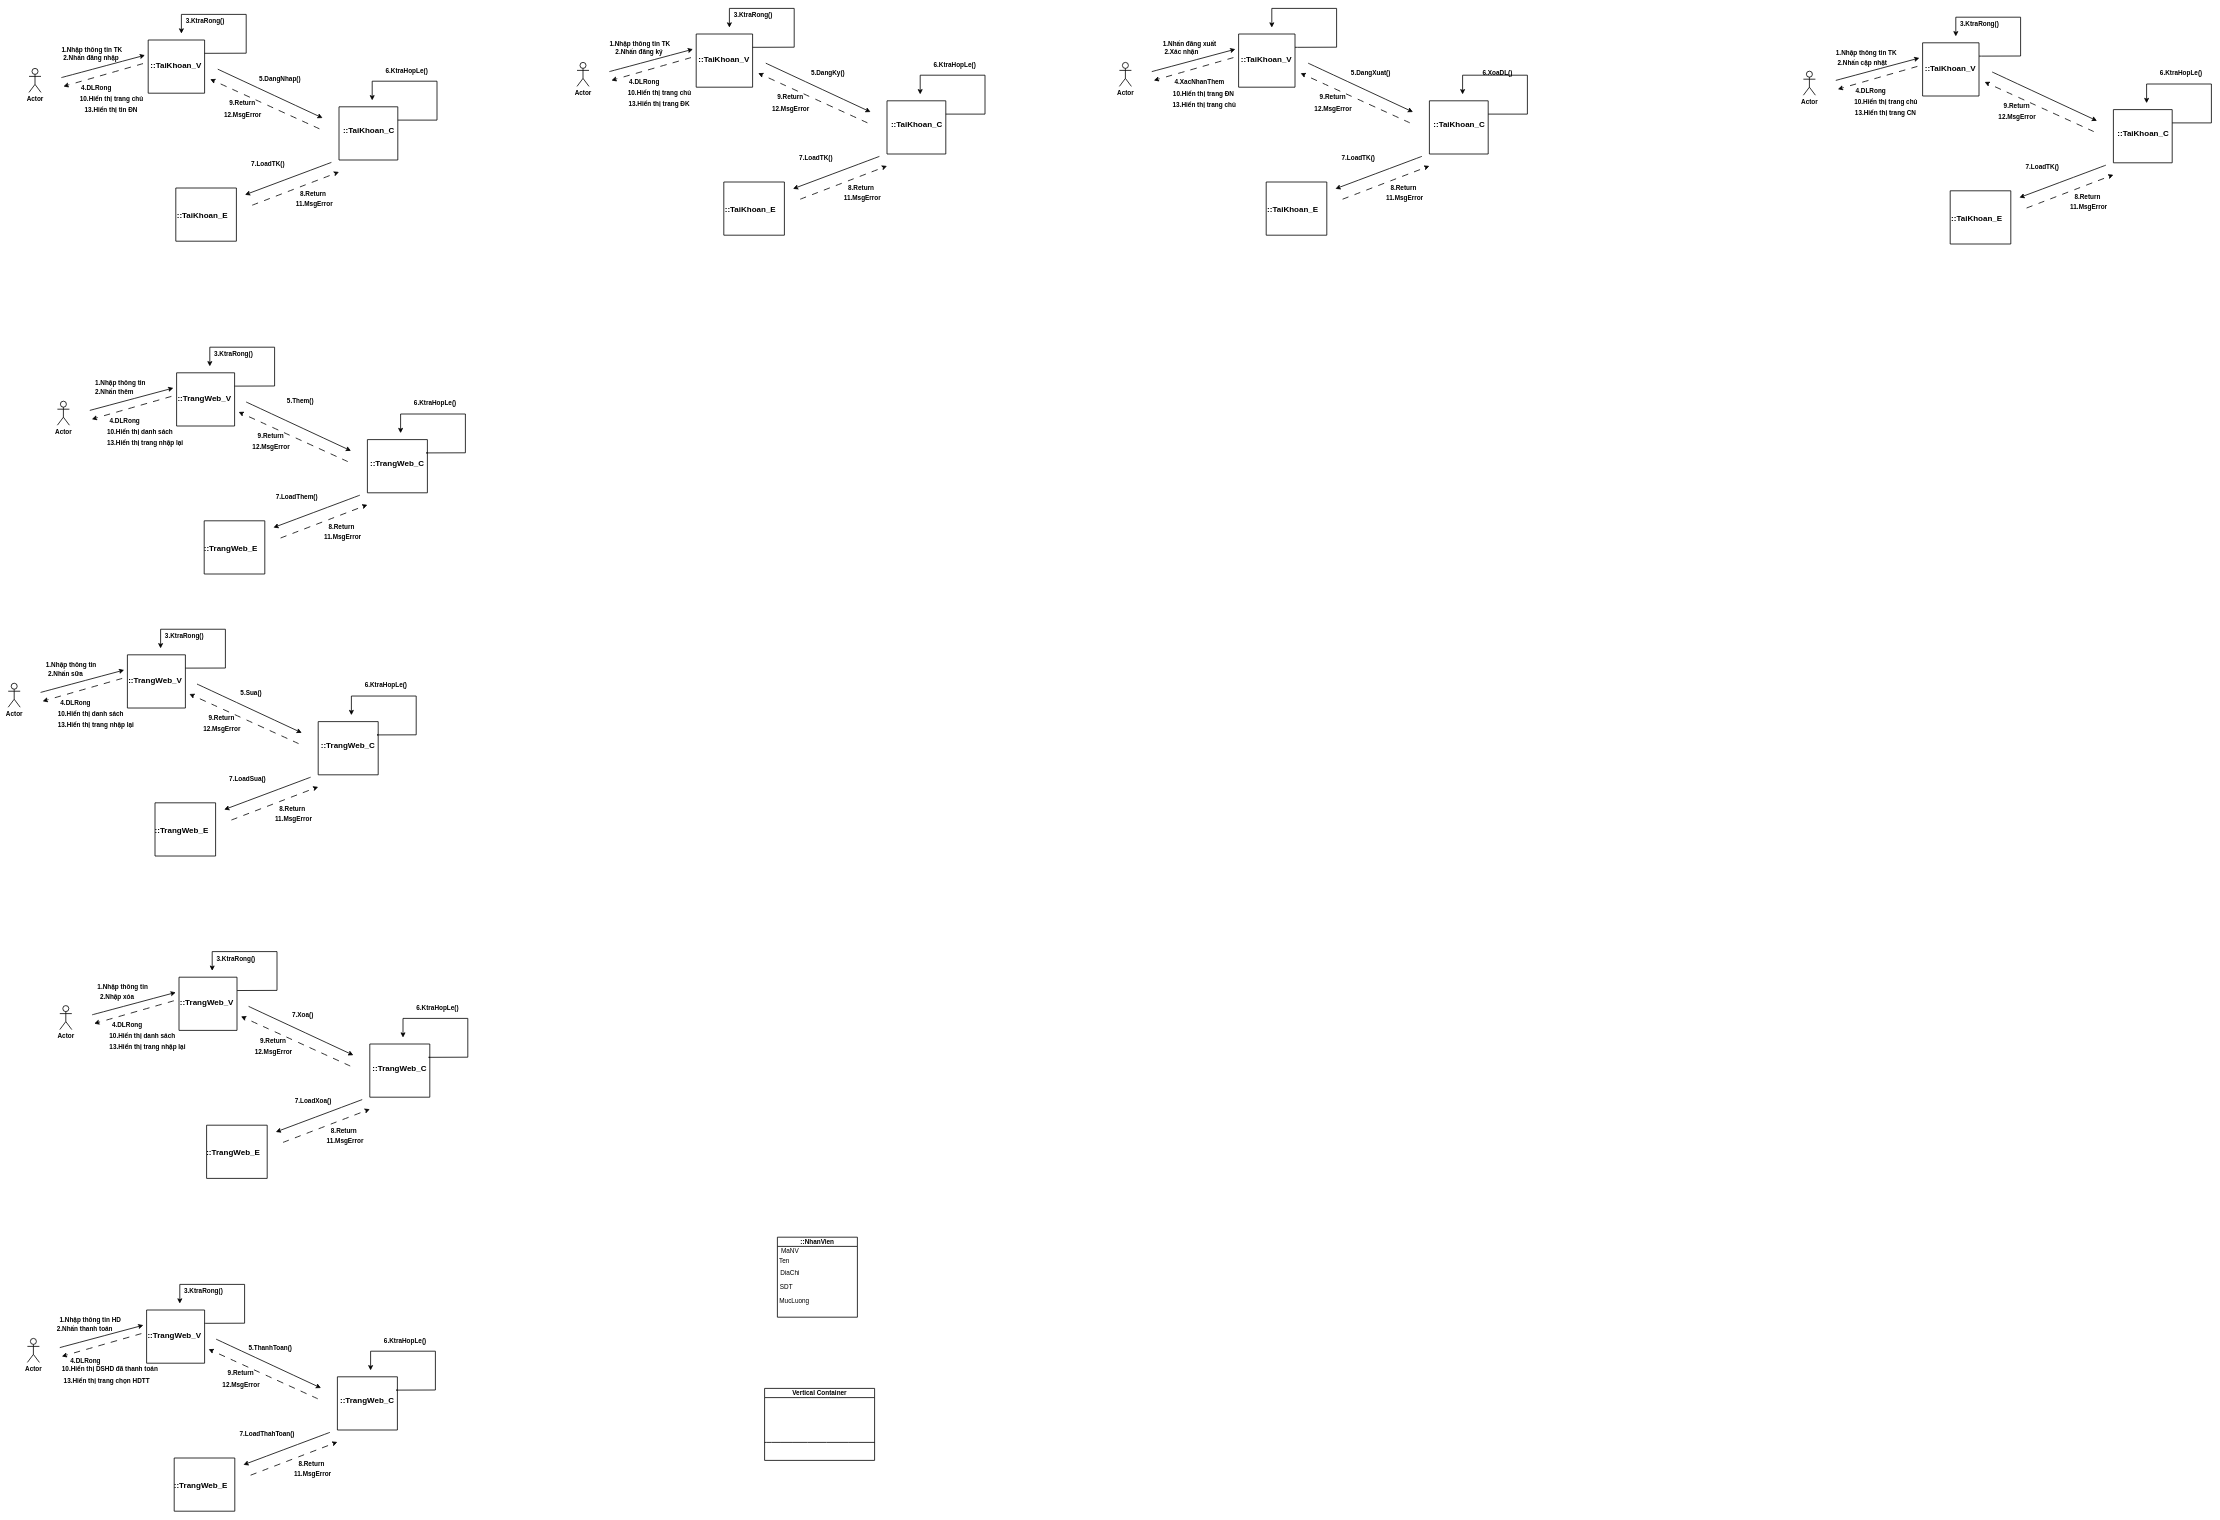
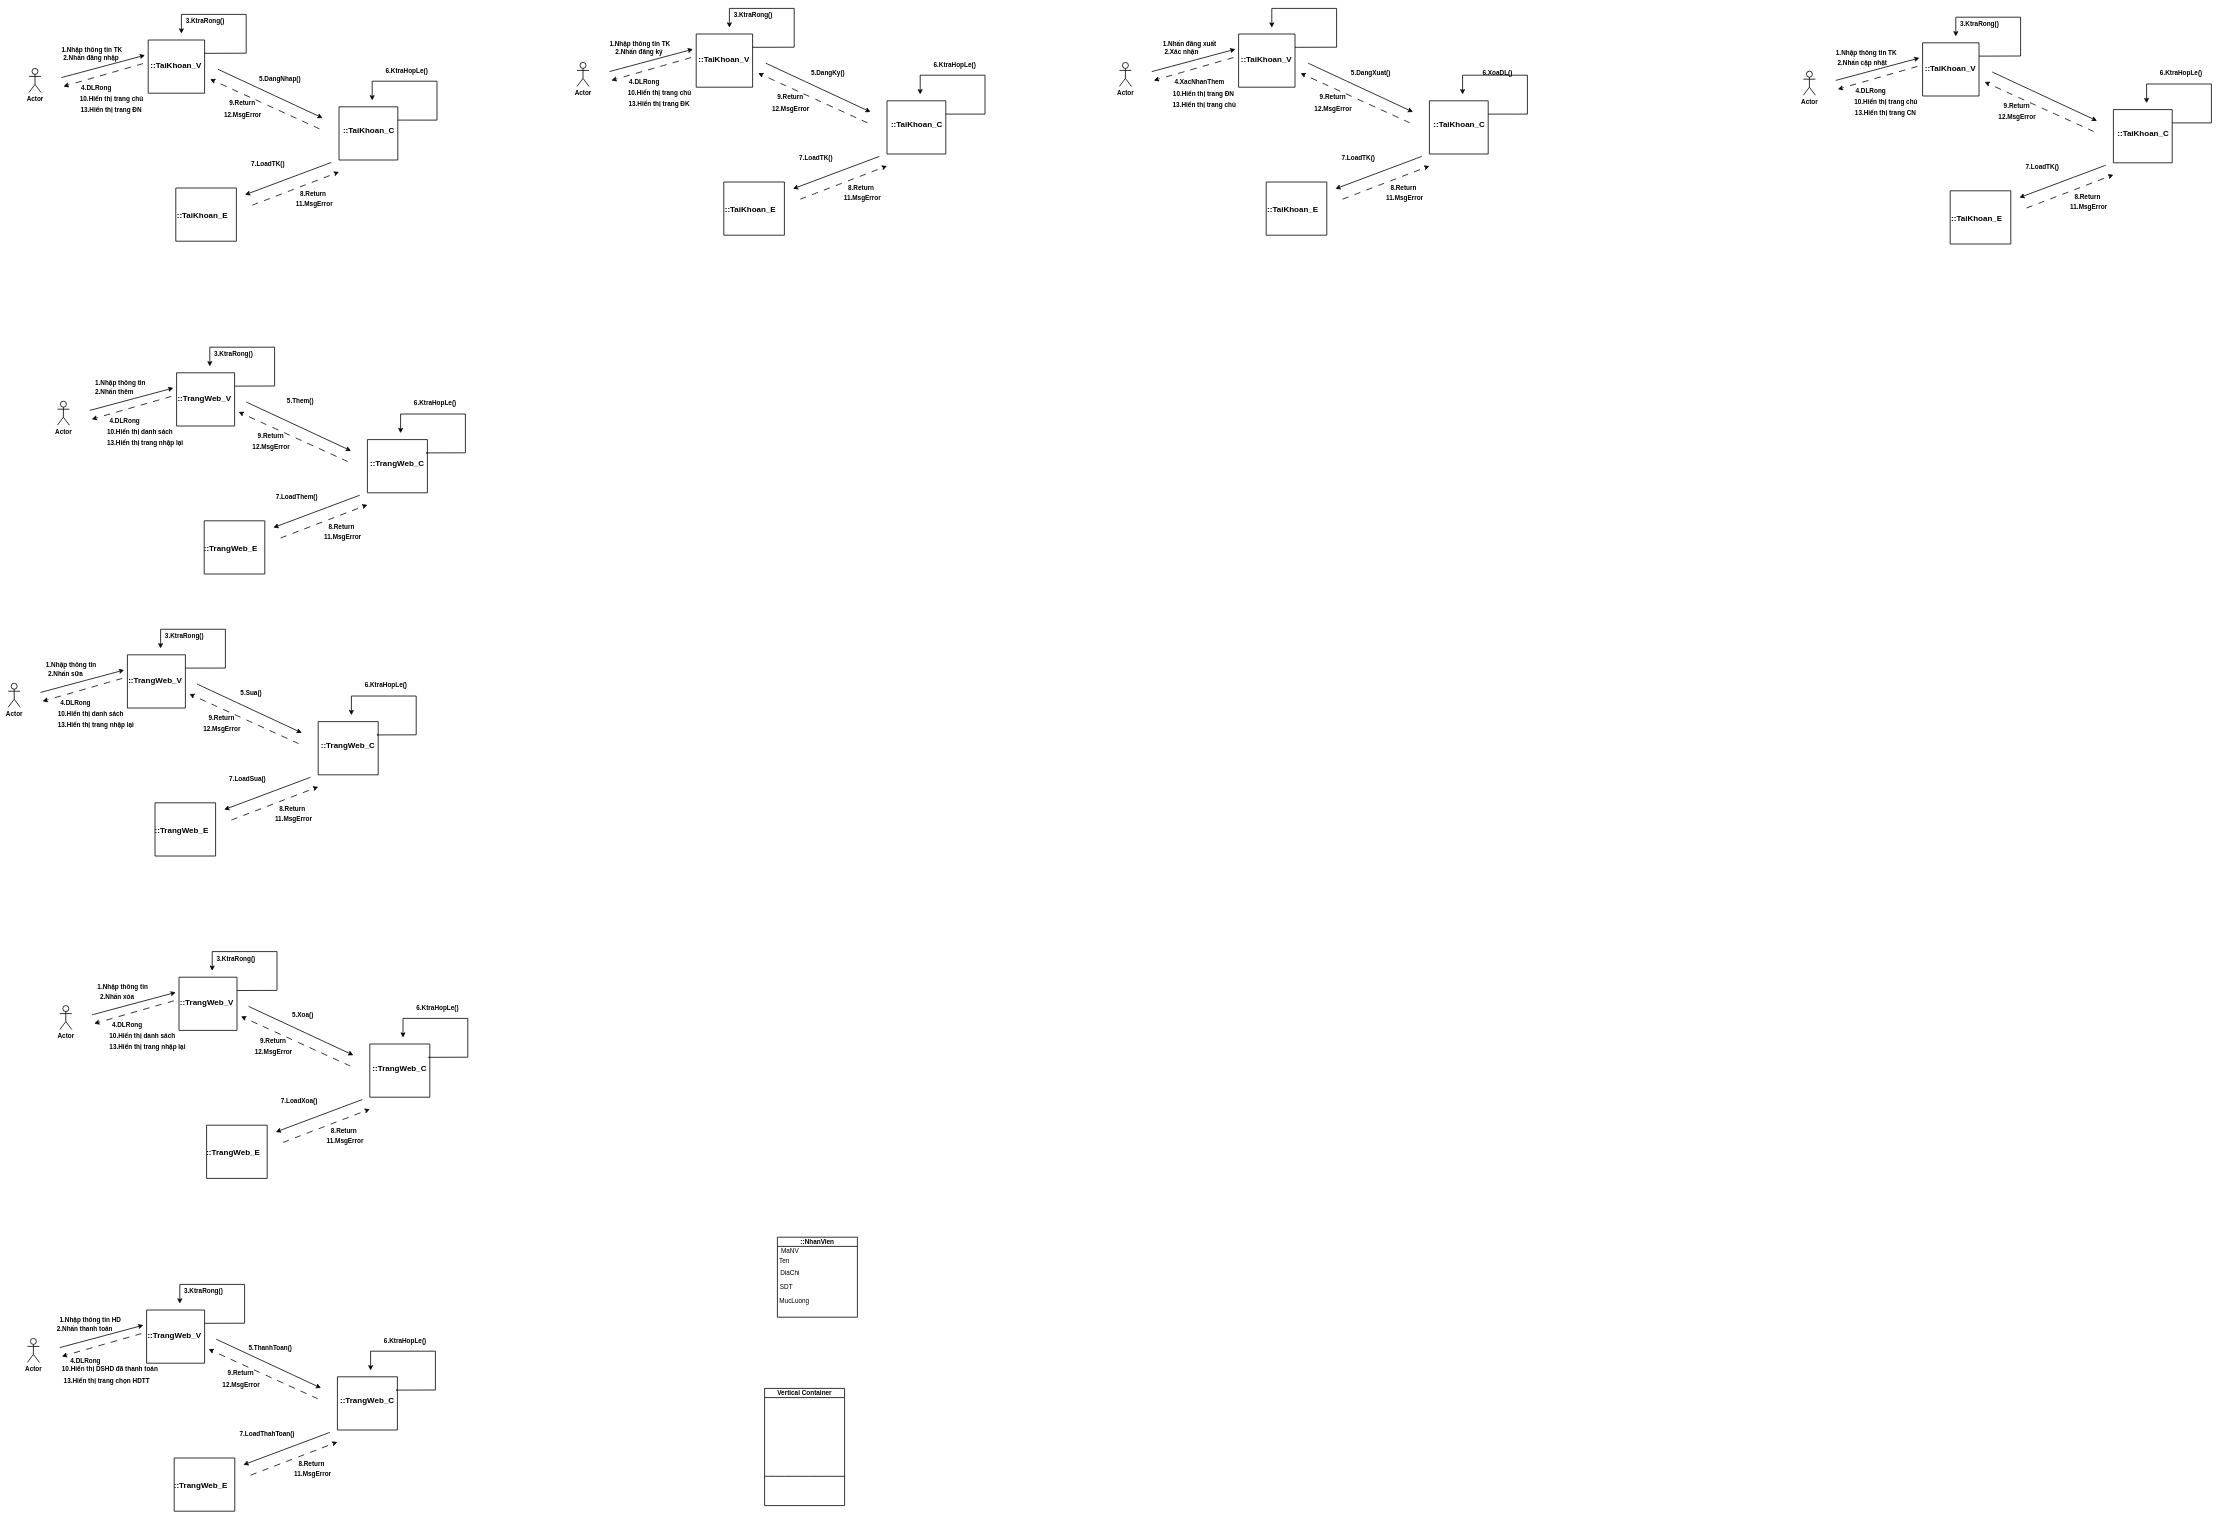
node "13.Hiển thị tin ĐN": label "13.Hiển thị tin ĐN" -> "13.Hiển thị trang ĐN"
node "2.Nhập xóa": label "2.Nhập xóa" -> "2.Nhấn xóa"
node "7.Xoa()": label "7.Xoa()" -> "5.Xoa()"
node "7.LoadXoa()": moved (313, 1101) -> (299, 1101)
node "Vertical Container": size 110x72 -> 80x117
